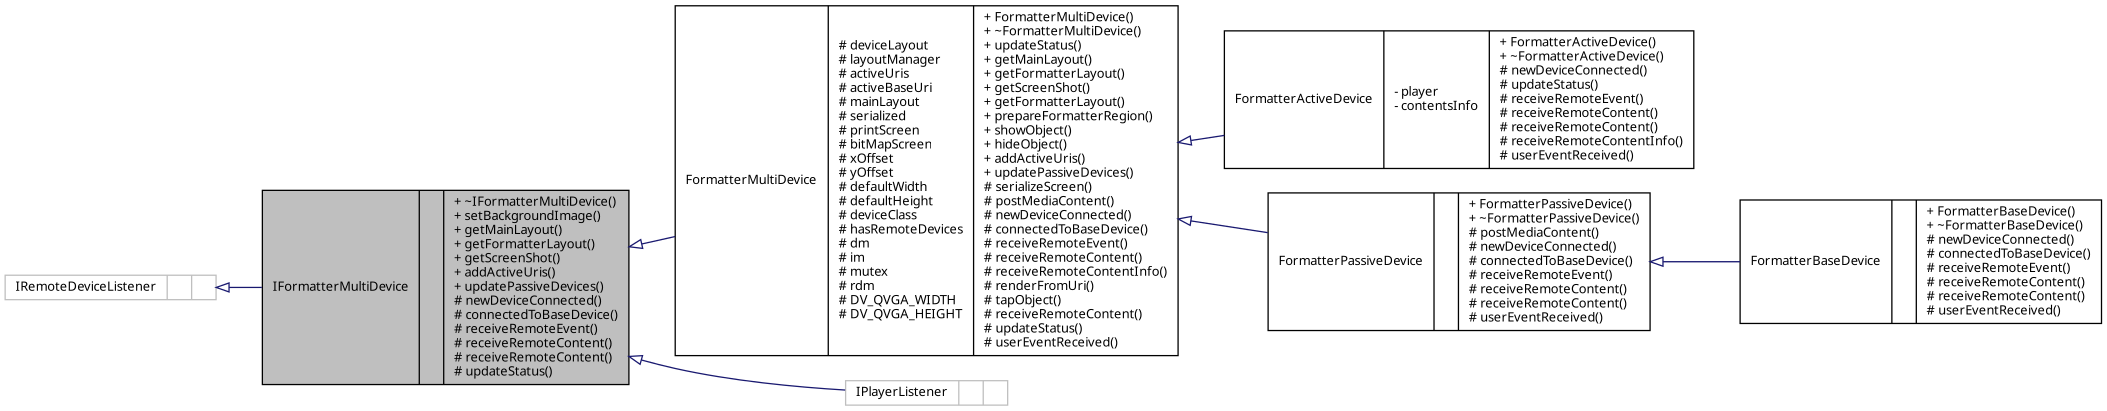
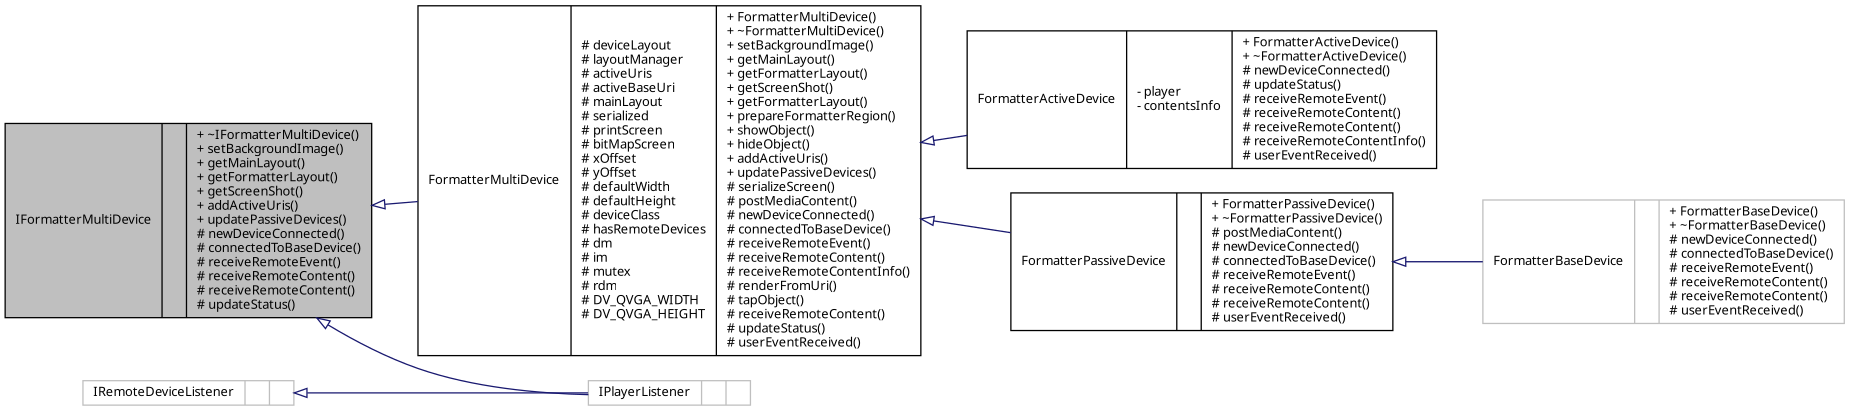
node "FormatterMultiDevice": text "+ updateStatus()" -> "+ setBackgroundImage()"
node "FormatterBaseDevice": color black -> grey75
edge "IFormatterMultiDevice" -> "IRemoteDeviceListener": now "IPlayerListener" -> "IRemoteDeviceListener"
